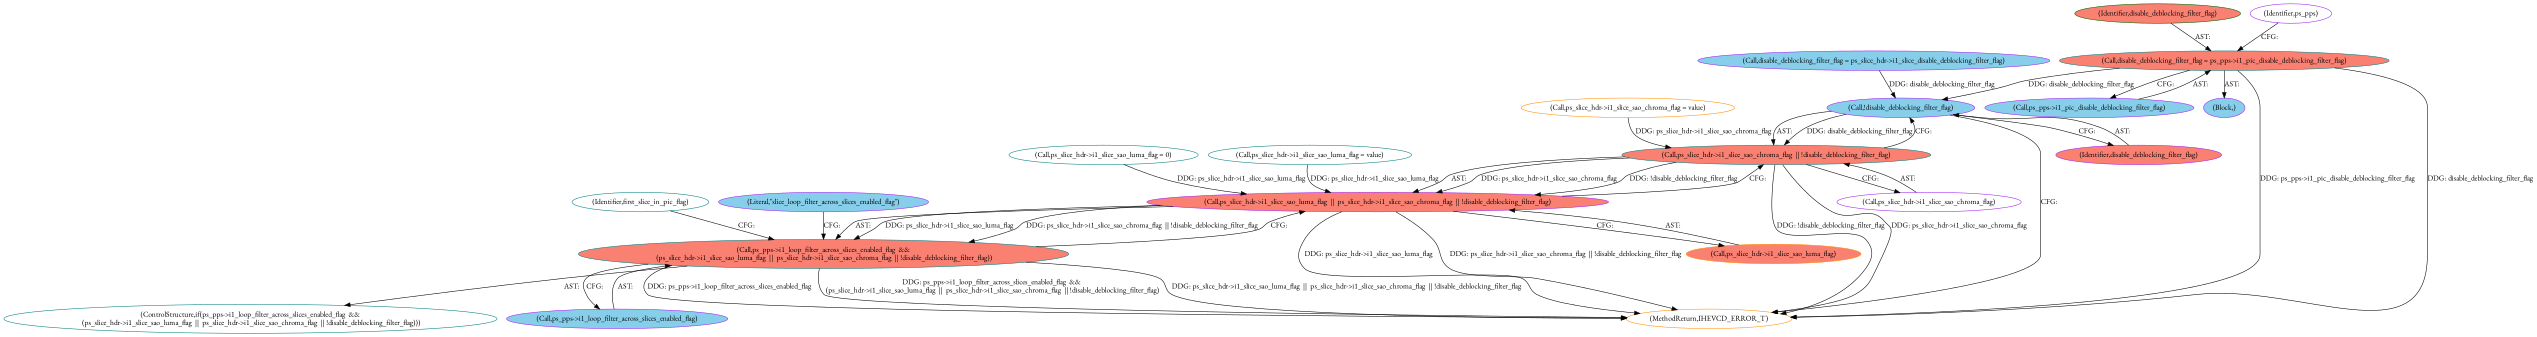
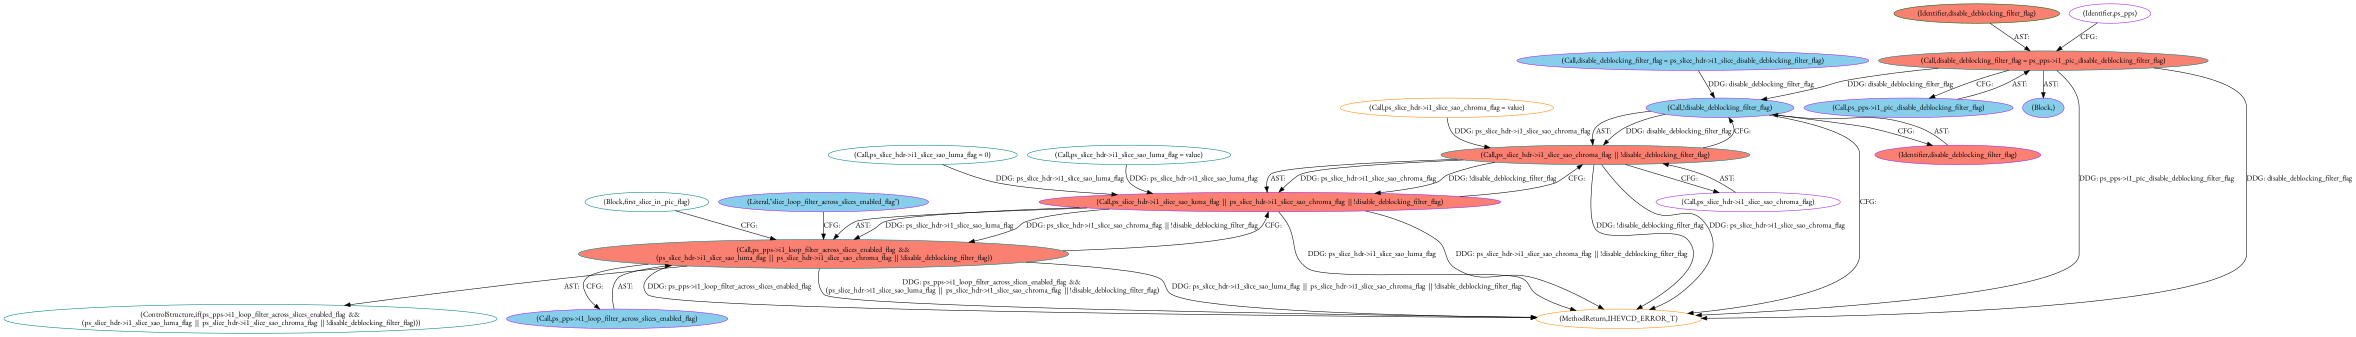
node "(Identifier,first_slice_in_pic_flag)": label "(Identifier,first_slice_in_pic_flag)" -> "(Block,first_slice_in_pic_flag)"
node "(Call,ps_slice_hdr->i1_slice_sao_luma_flag)": removed
